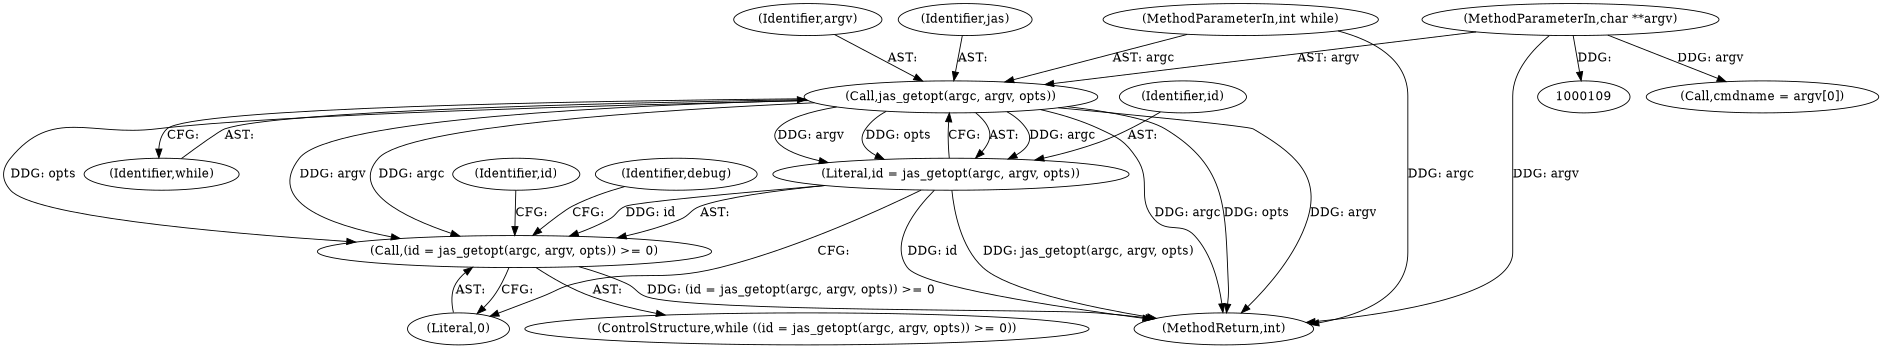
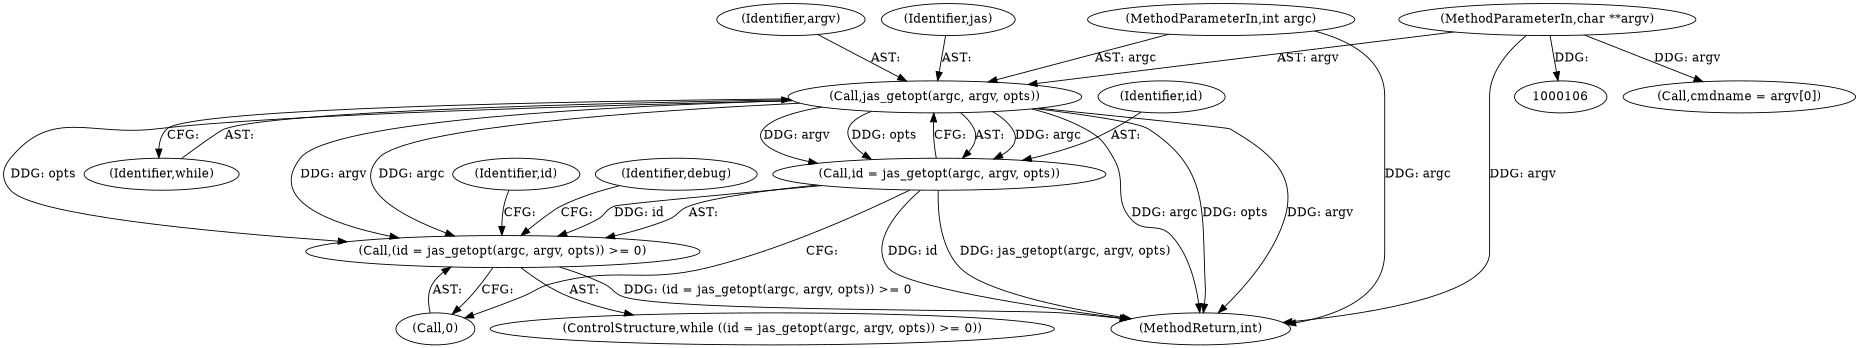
node "(MethodParameterIn,int while)": label "(MethodParameterIn,int while)" -> "(MethodParameterIn,int argc)"
node "1000109": label "1000109" -> "1000106"
node "(Literal,id = jas_getopt(argc, argv, opts))": label "(Literal,id = jas_getopt(argc, argv, opts))" -> "(Call,id = jas_getopt(argc, argv, opts))"
node "(Literal,0)": label "(Literal,0)" -> "(Call,0)"
